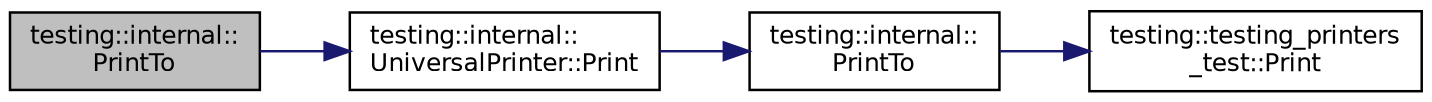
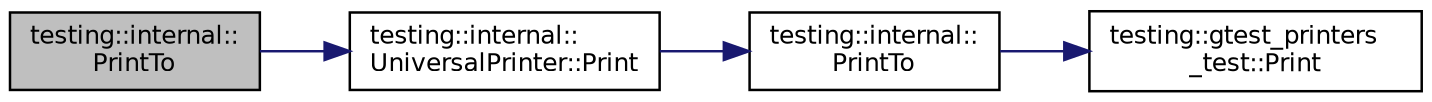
node "testing::testing_printers _test::Print": label "testing::testing_printers _test::Print" -> "testing::gtest_printers _test::Print"
